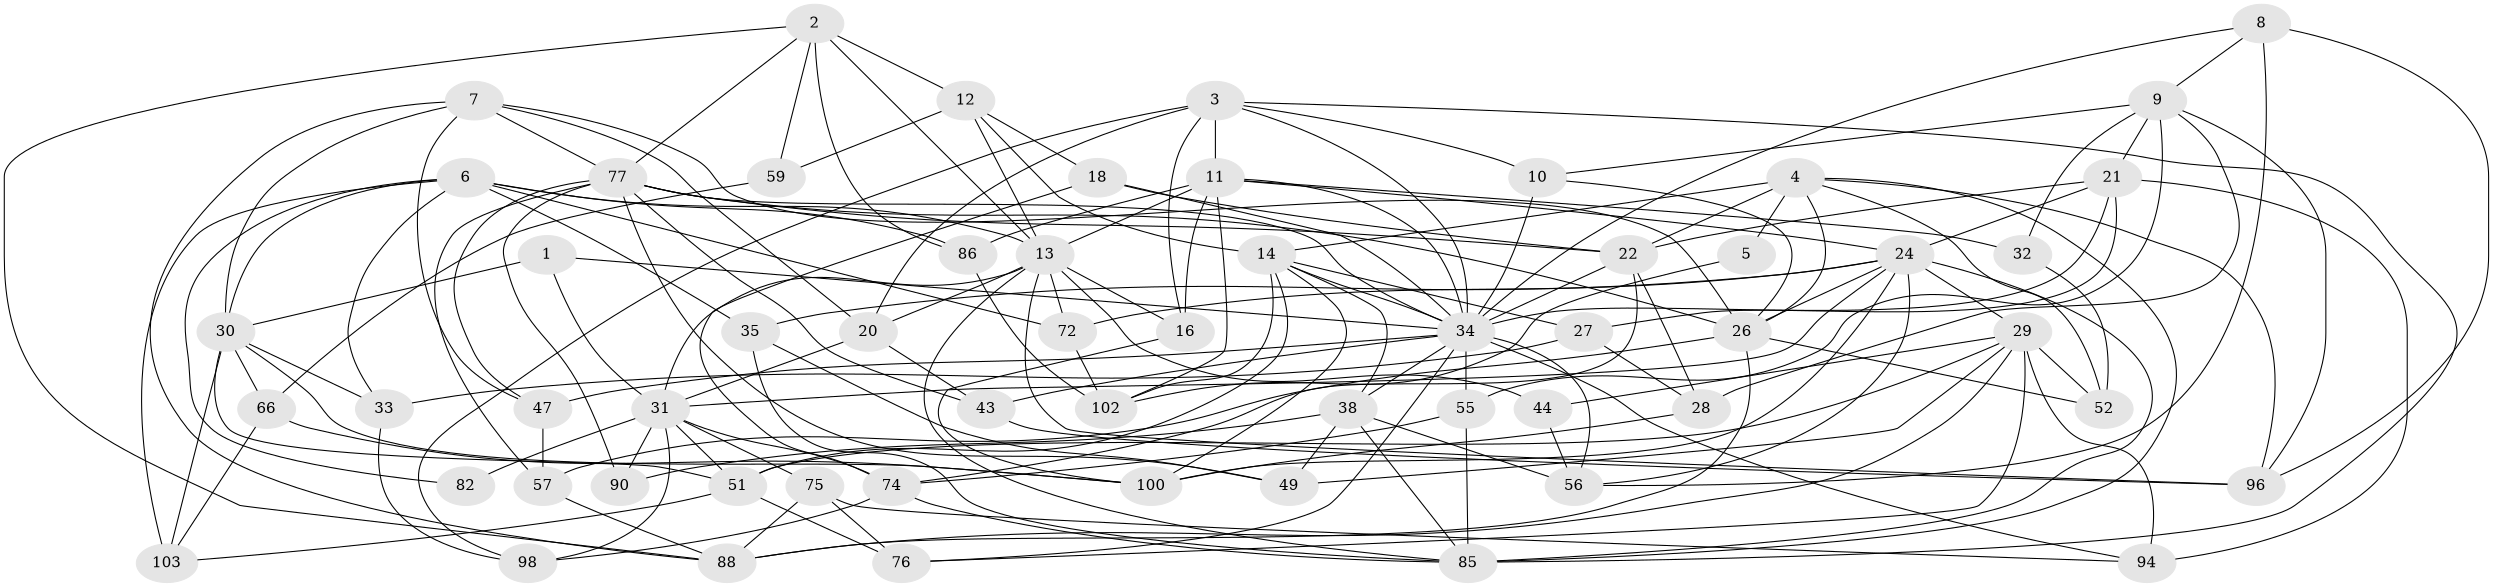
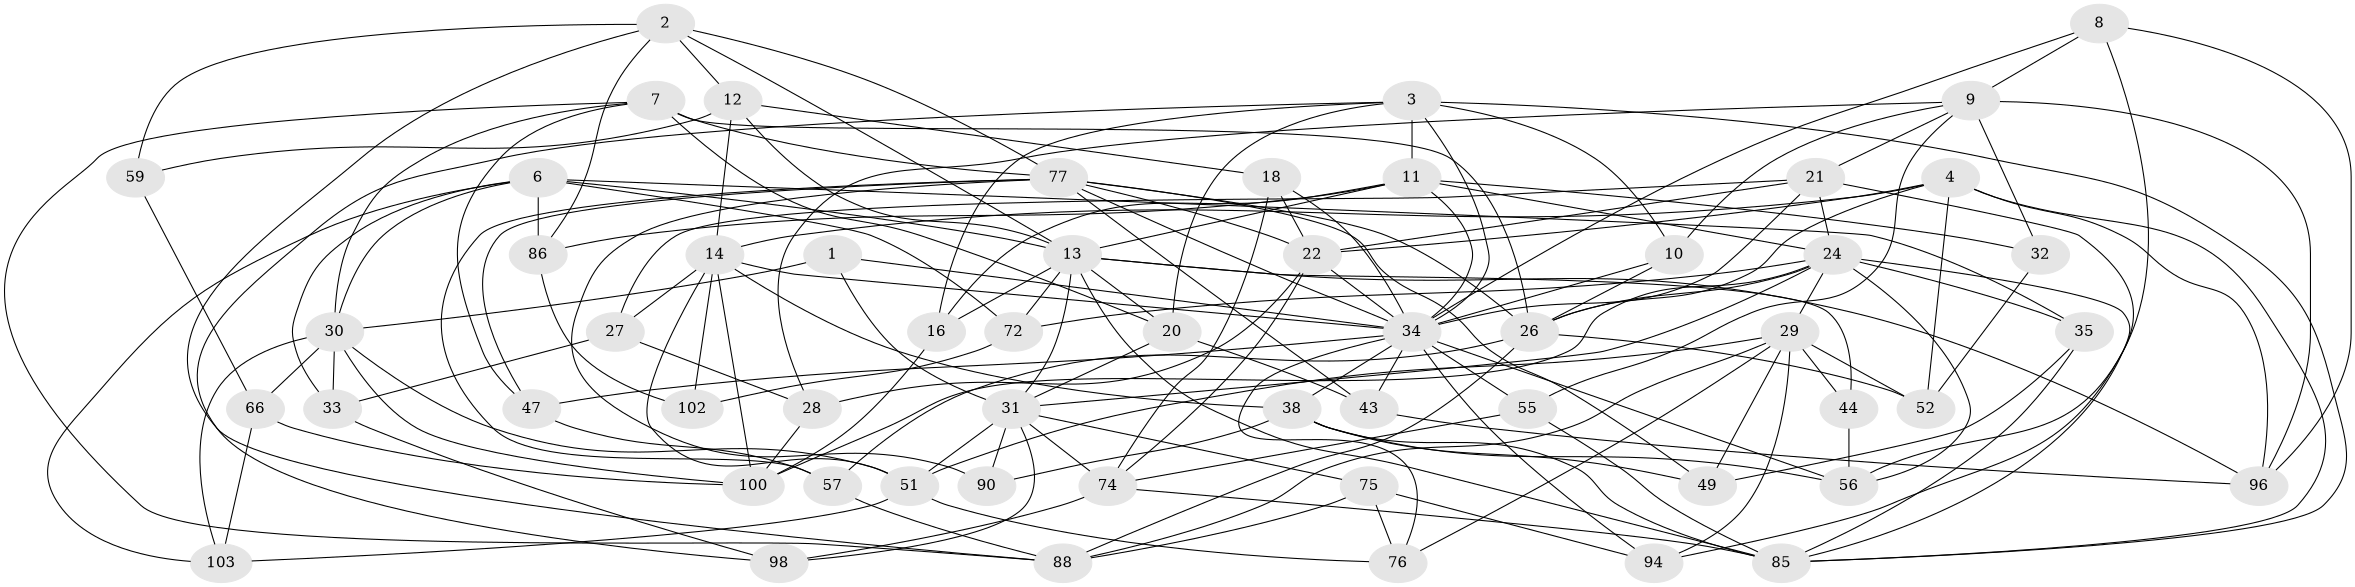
node "5": removed
edge "11" -- "102": removed
node "82": removed
